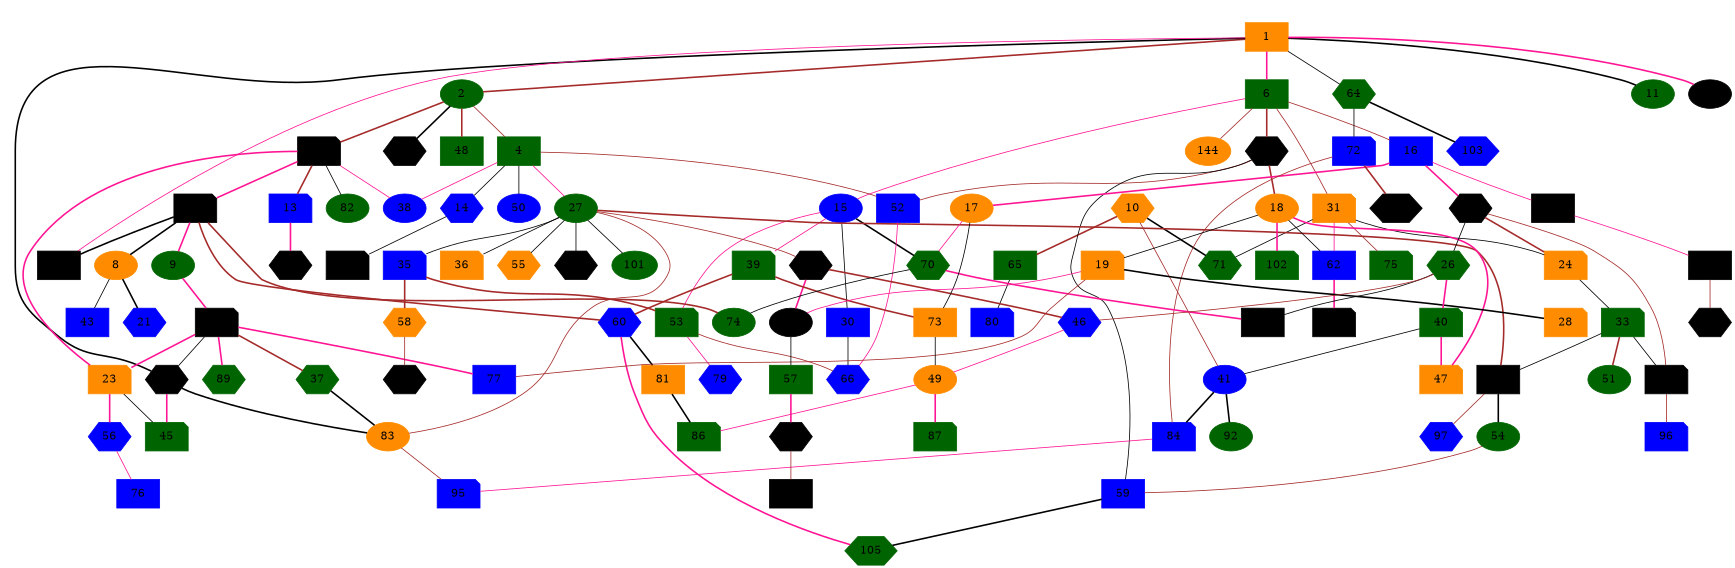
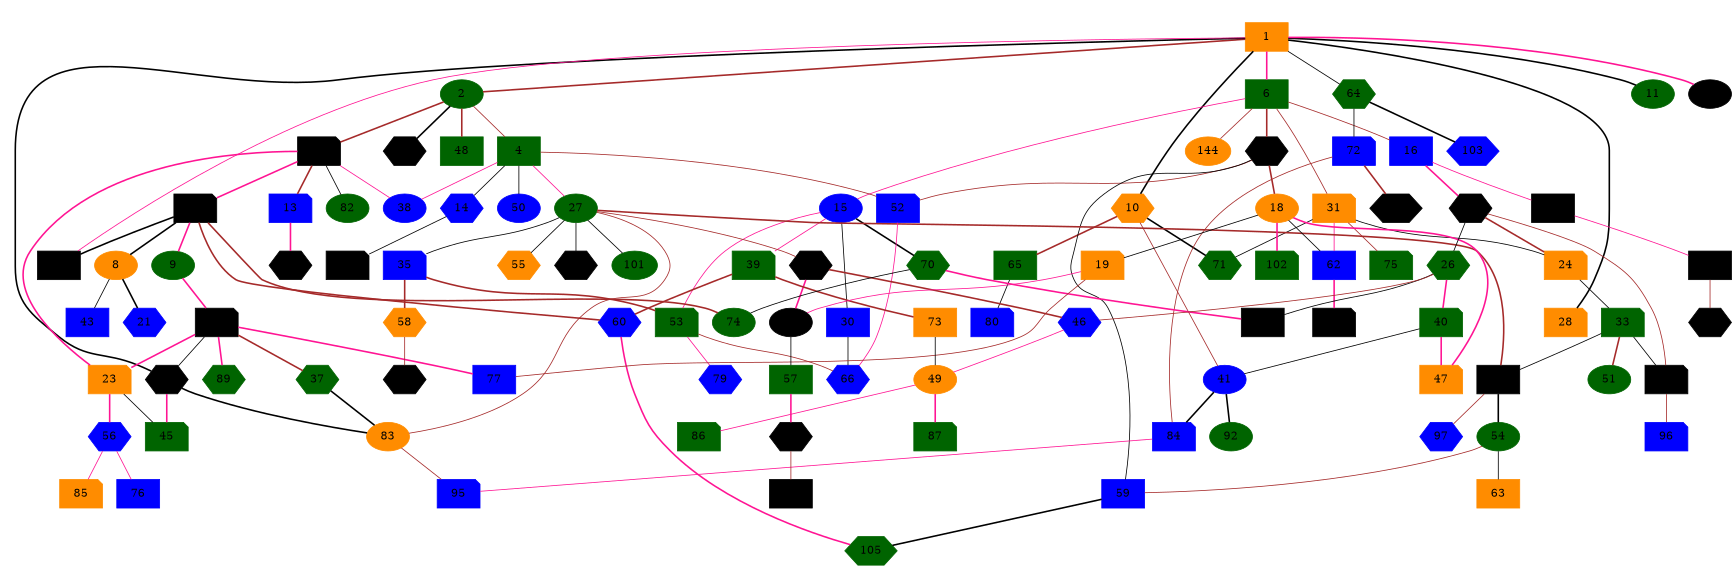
edge "1" -- "10": added
node "17": removed
node "36": removed
edge "19" -- "28": now "1" -- "28"
node "81": removed
node "85": added
node "63": added
